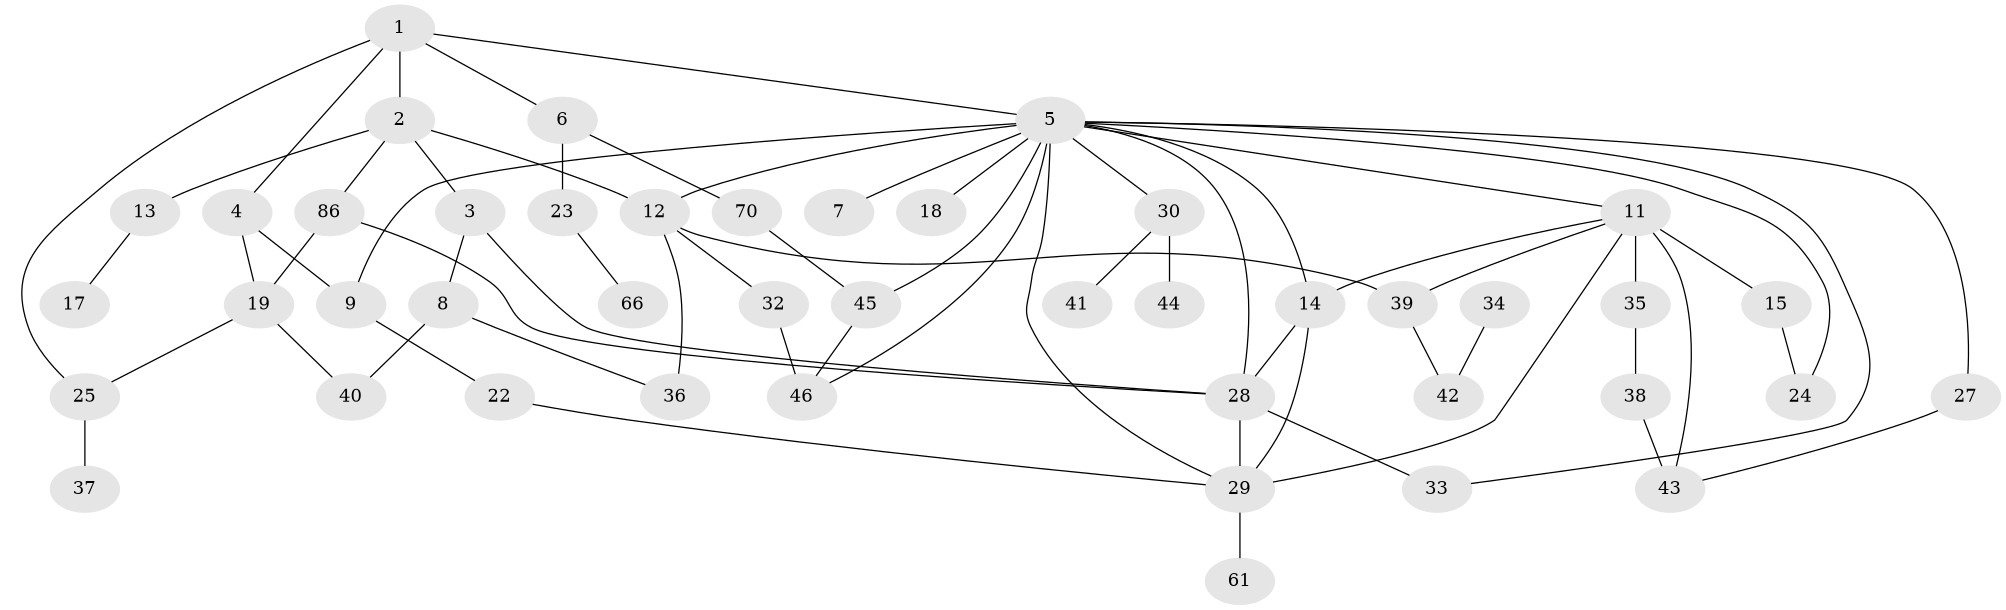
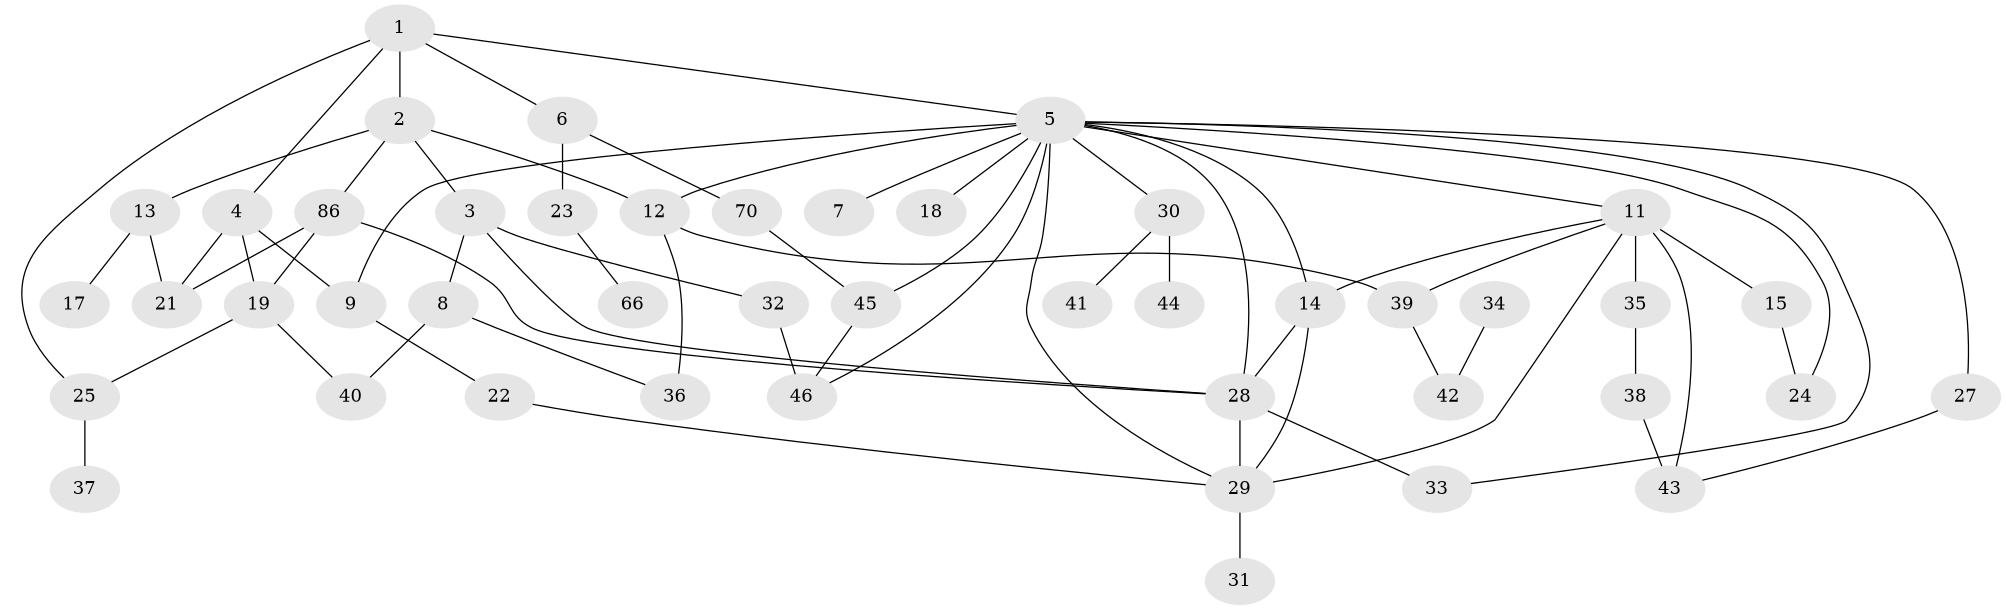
edge "12" -- "32": now "3" -- "32"
node "21": added
node "61": label "61" -> "31"
